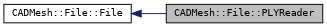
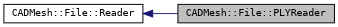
node "CADMesh::File::File": label "CADMesh::File::File" -> "CADMesh::File::Reader"
